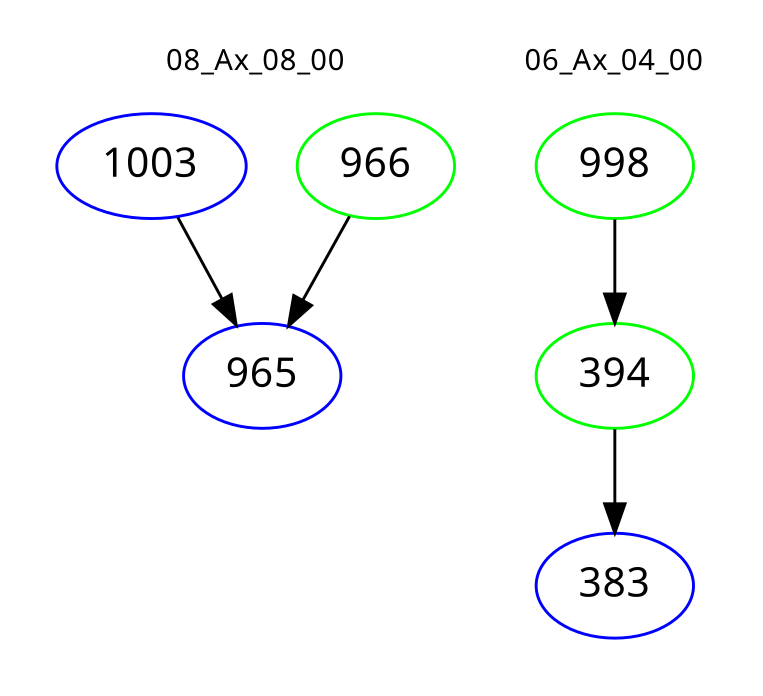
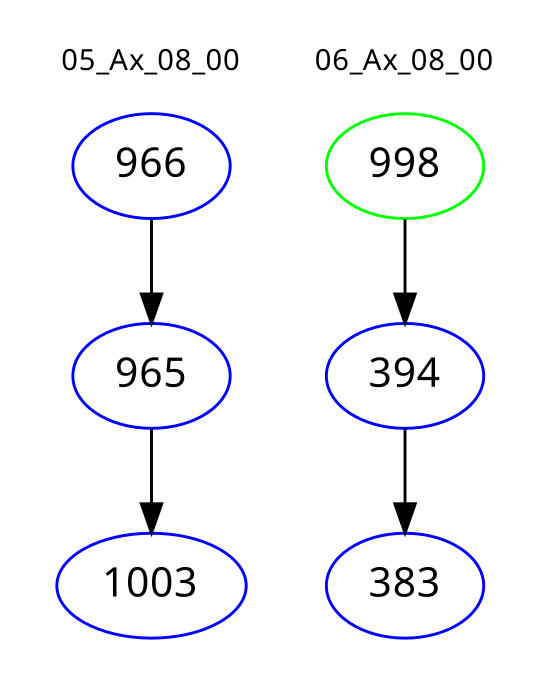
cluster "08_Ax_08_00": label "08_Ax_08_00" -> "05_Ax_08_00"
cluster "06_Ax_04_00": label "06_Ax_04_00" -> "06_Ax_08_00"
node "966": color green -> blue
edge "1003" -> "965": reversed
node "394": color green -> blue
